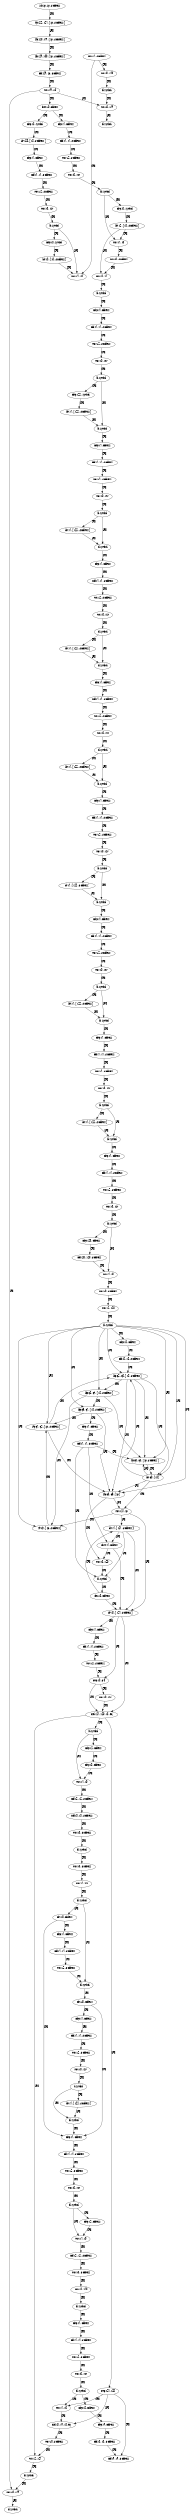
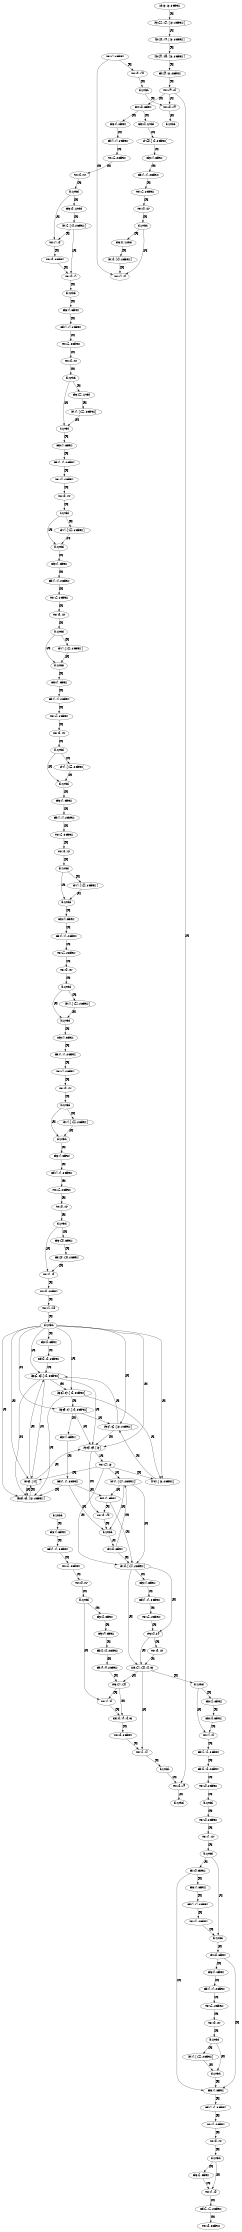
edge "ldr q0 , [ x8 ]" -> "mov x21 , sp": reversed
node "mov x3 , x20": removed
edge "cmp x21 , x20" -> "add x9 , x9 , # address": reversed
